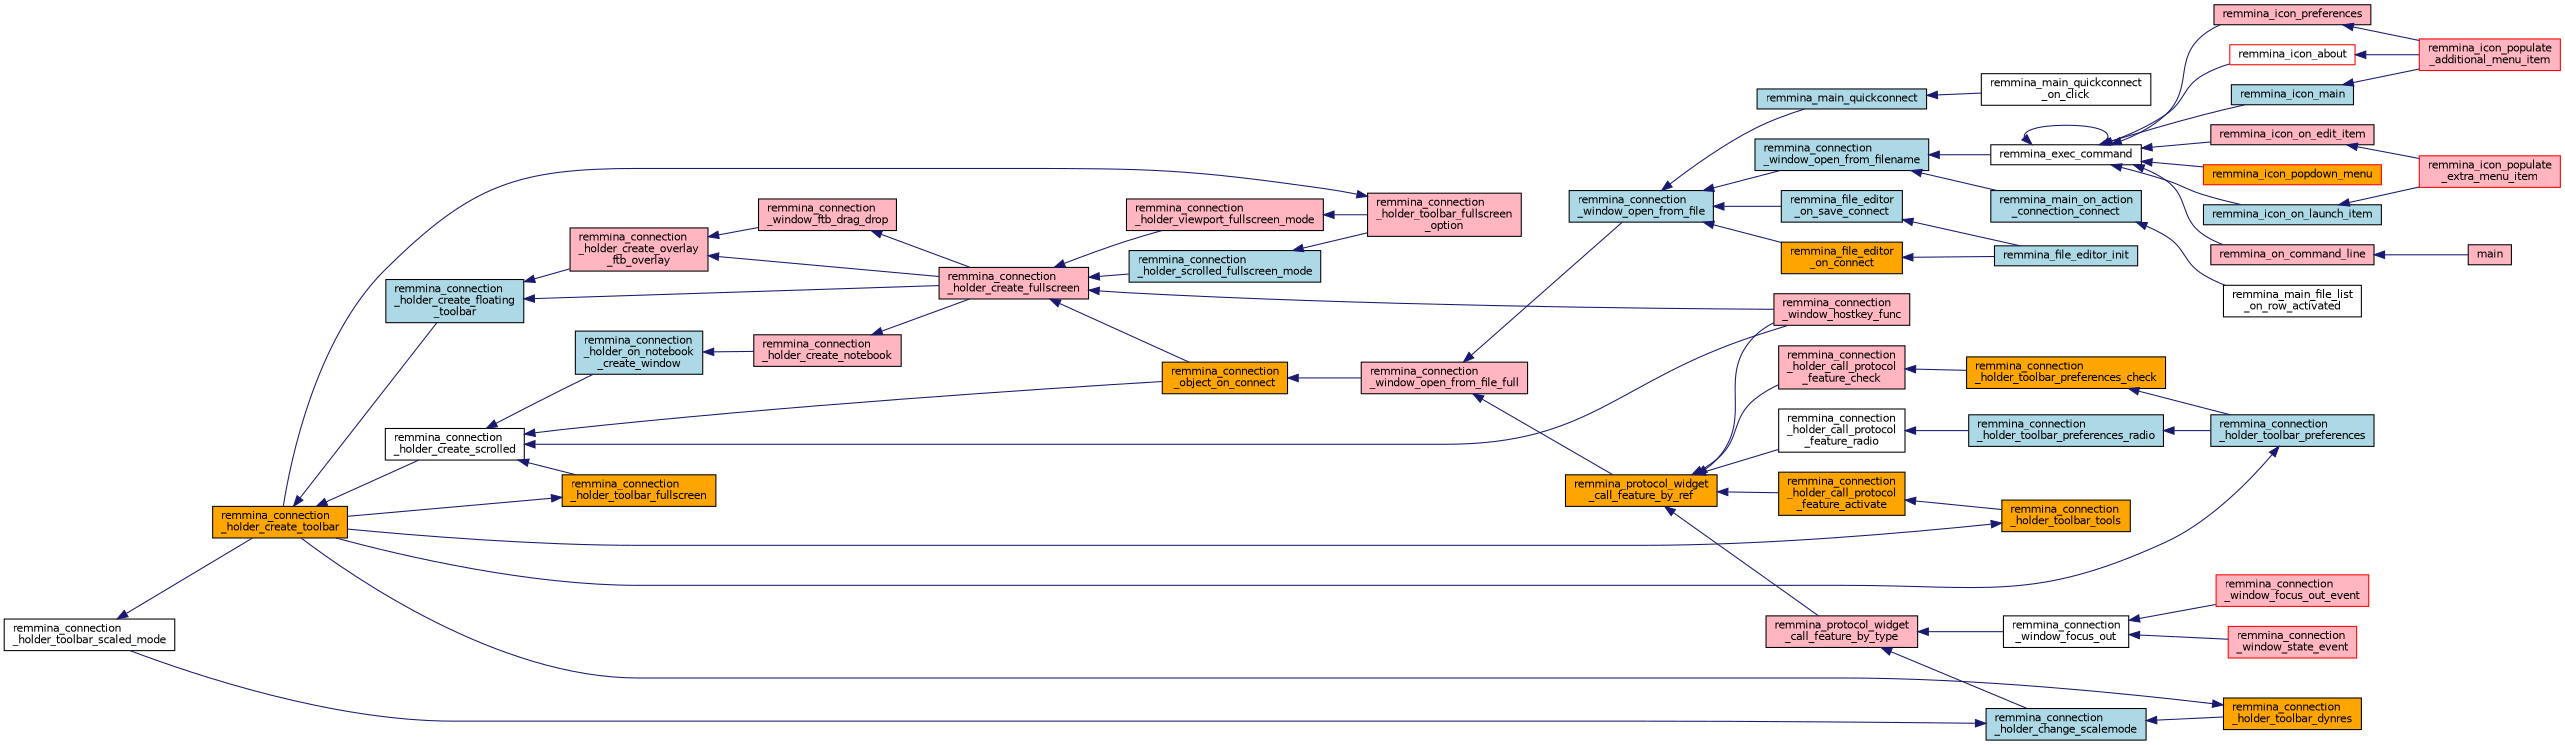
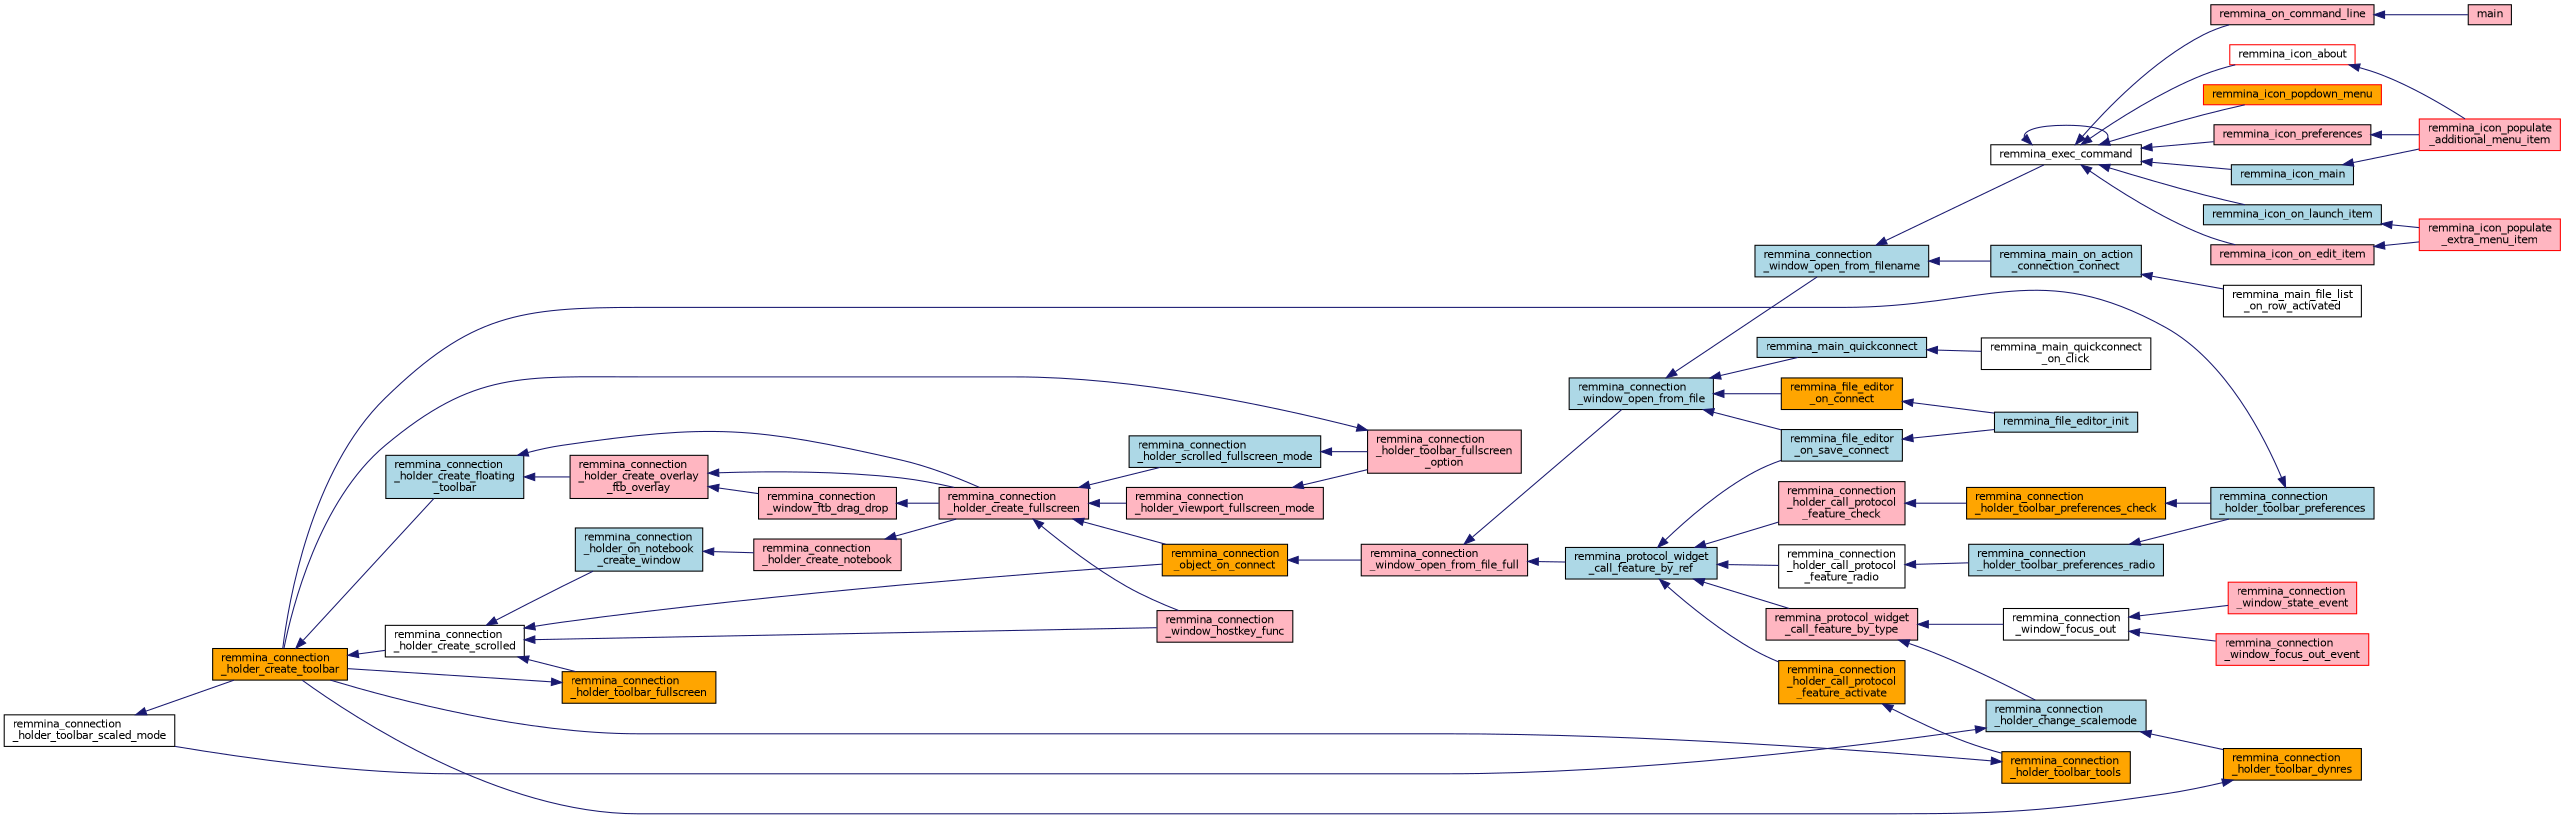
edge "remmina_connection _window_hostkey_func" -> "remmina_protocol_widget _call_feature_by_ref": now "remmina_file_editor _on_save_connect" -> "remmina_protocol_widget _call_feature_by_ref"
node "remmina_protocol_widget _call_feature_by_ref": fillcolor orange -> lightblue
